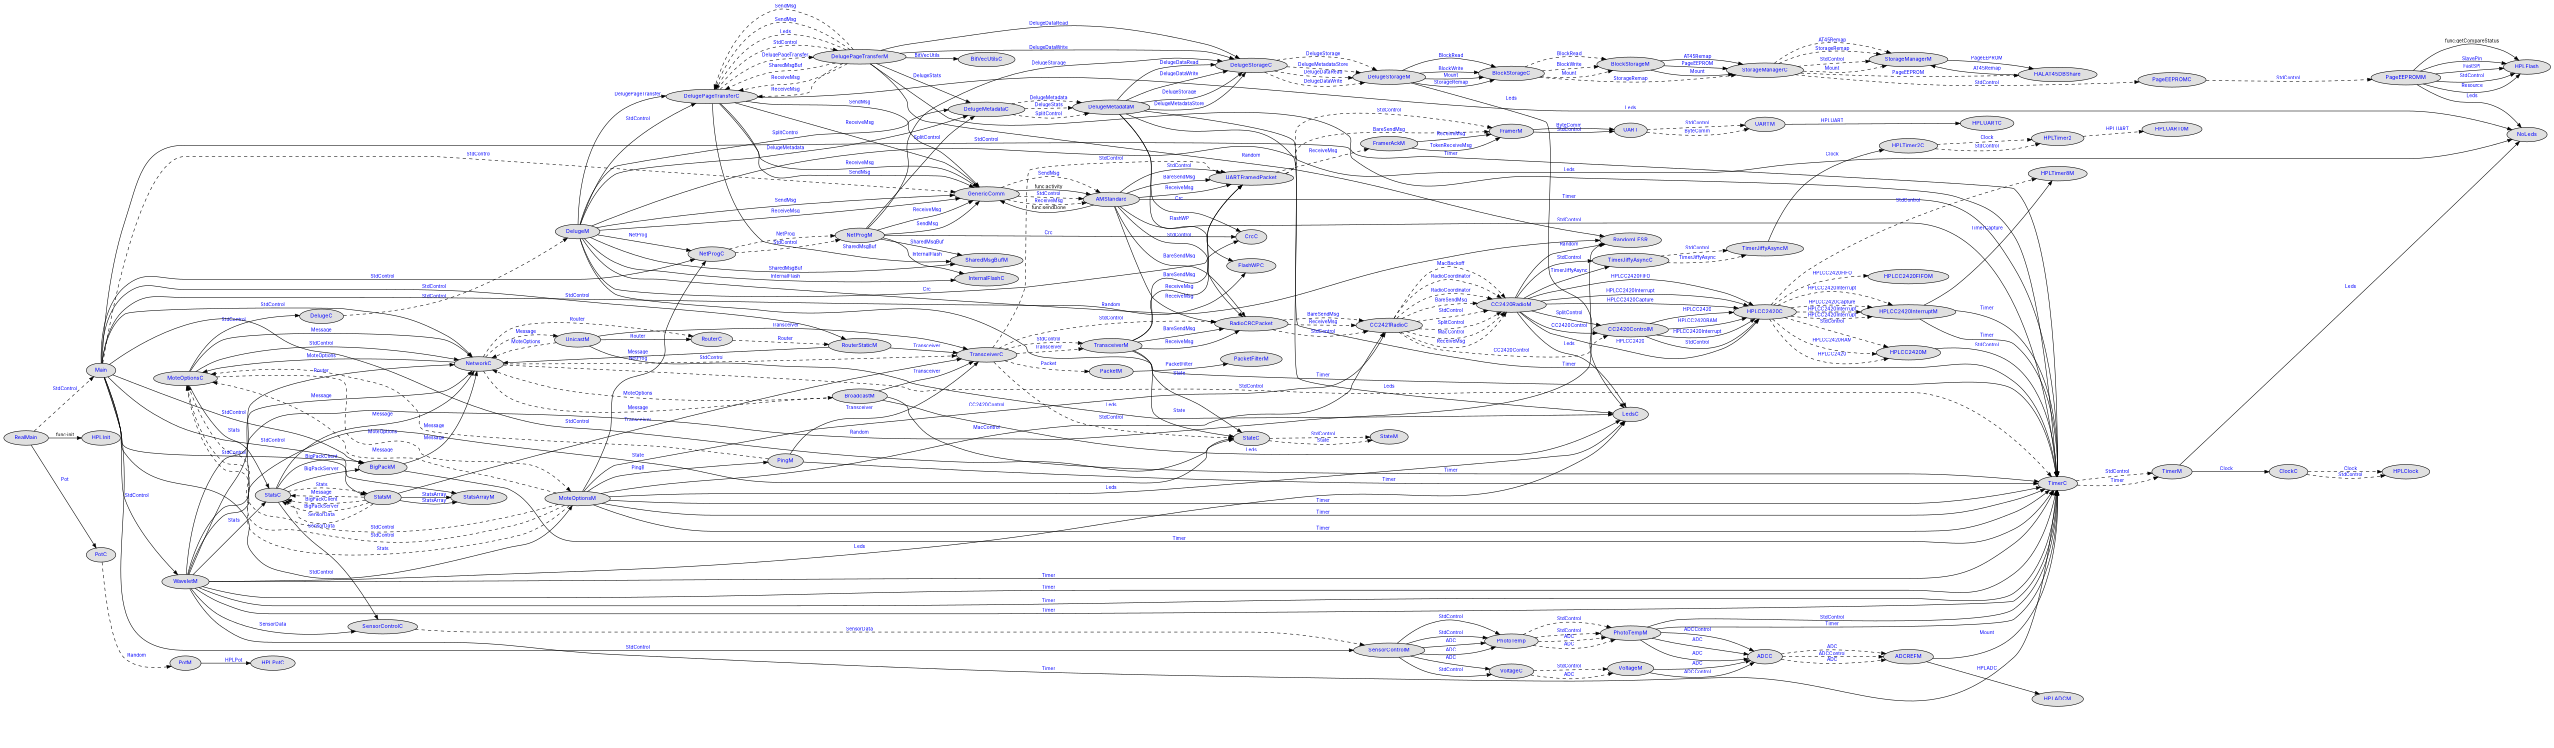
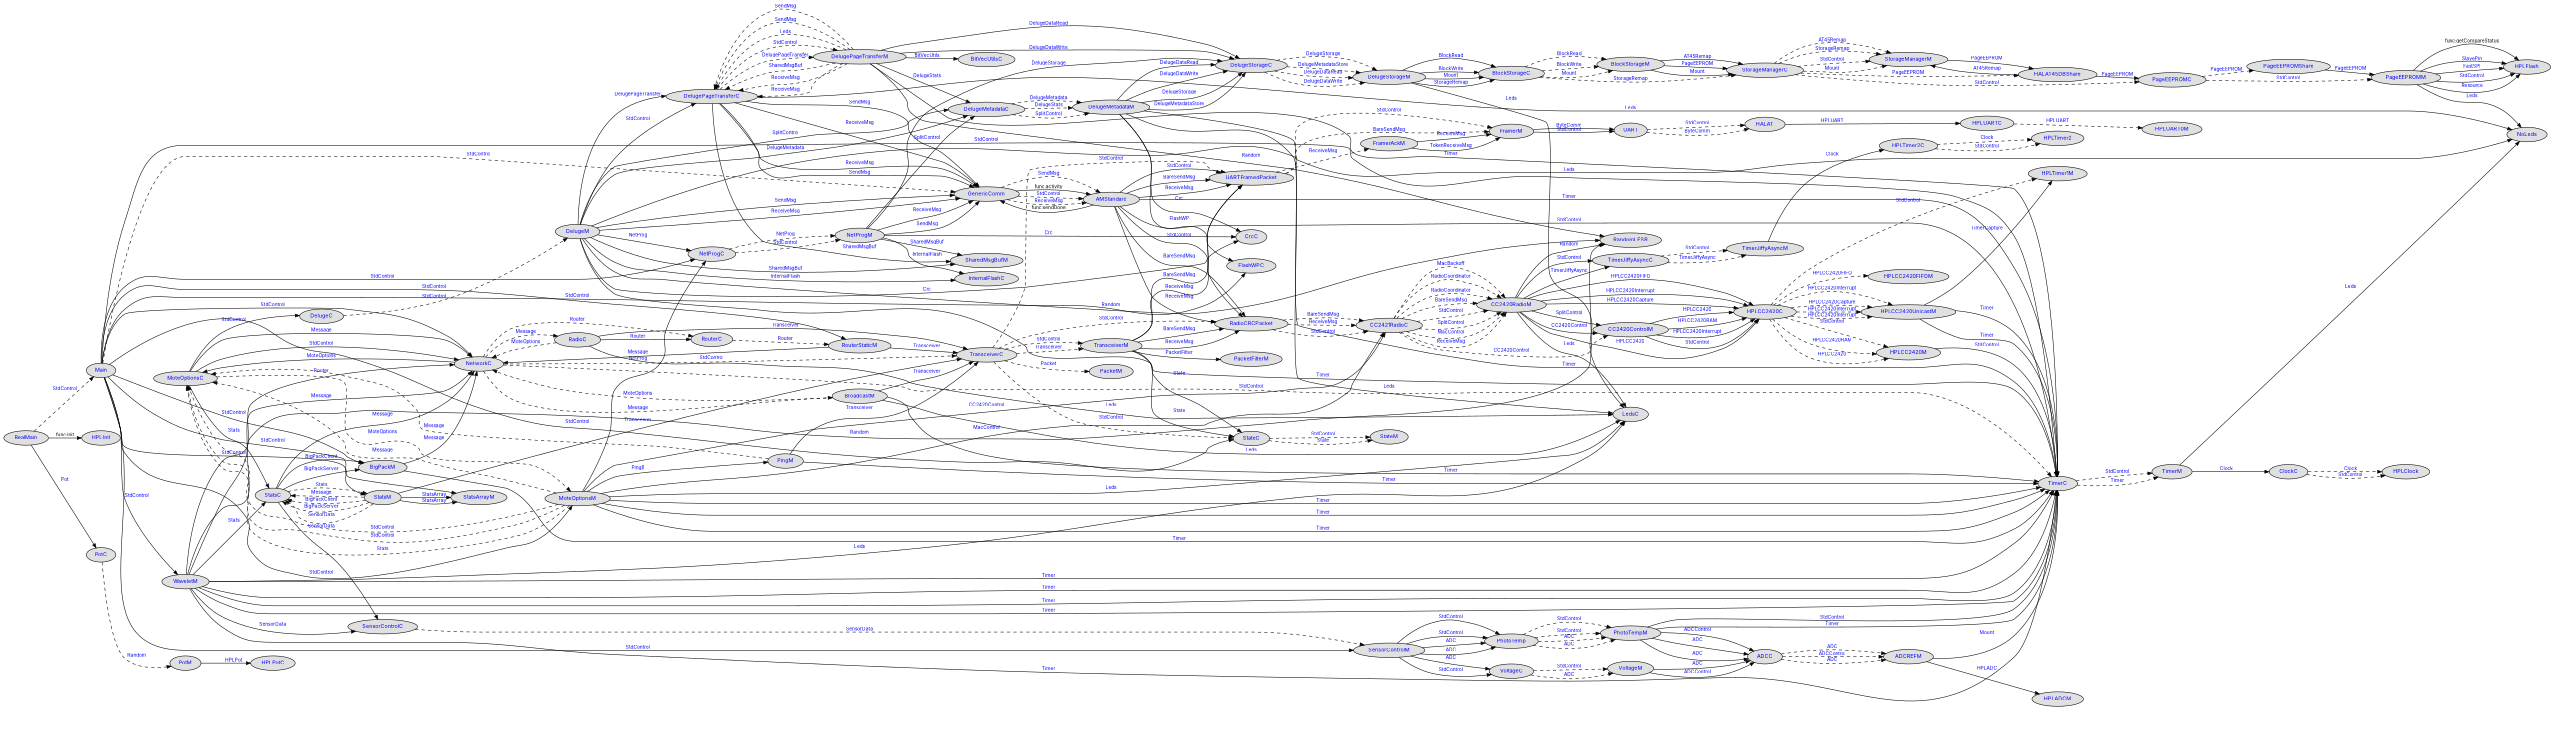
node "PageEEPROMShare": added
edge "HALAT45DBShare" -> "PageEEPROMC": added, label "PageEEPROM"
node "UARTM": label "UARTM" -> "HALAT"
edge "HPLTimer2" -> "HPLUART0M": now "HPLUARTC" -> "HPLUART0M"
node "HPLTimer8M": label "HPLTimer8M" -> "HPLTimer1M"
node "HPLCC2420InterruptM": label "HPLCC2420InterruptM" -> "HPLCC2420UnicastM"
node "UnicastM": label "UnicastM" -> "RadioC"
edge "PacketM" -> "PacketFilterM": now "TransceiverM" -> "PacketFilterM"
edge "WaveletM" -> "StateC": removed, label "State"
